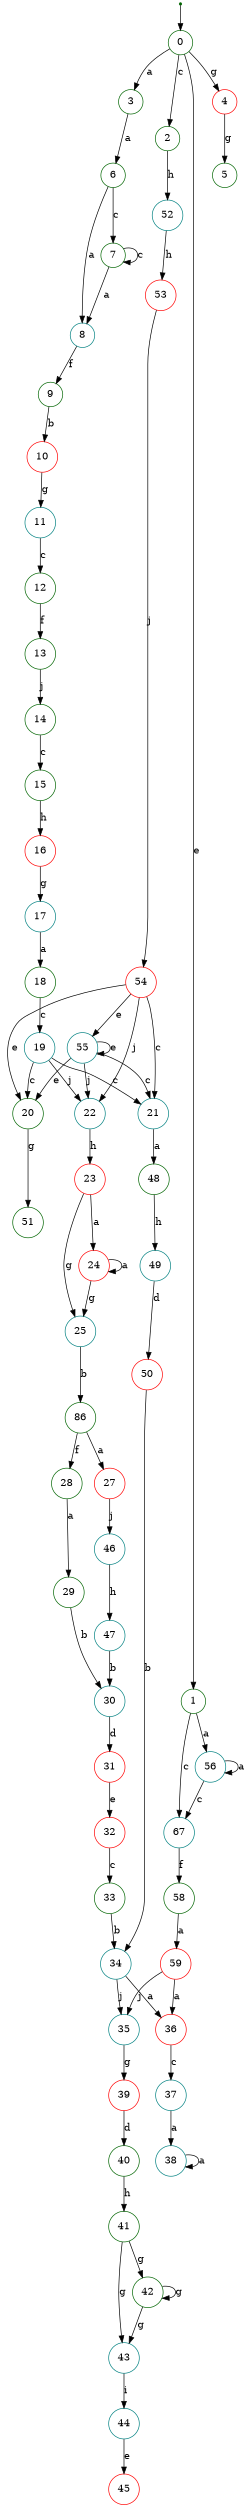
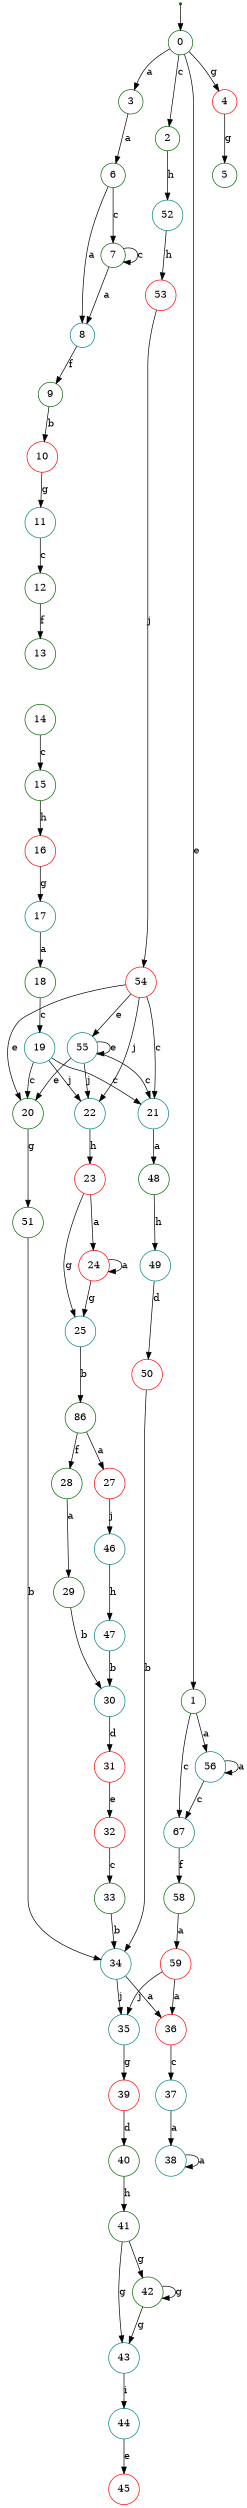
edge "13" -> "14": removed, label "j"
edge "51" -> "34": added, label "b"
